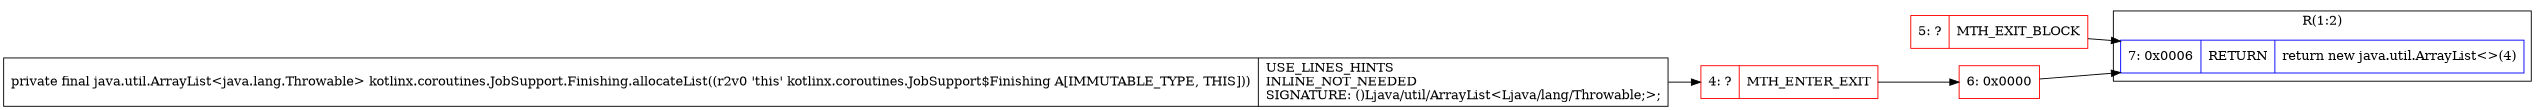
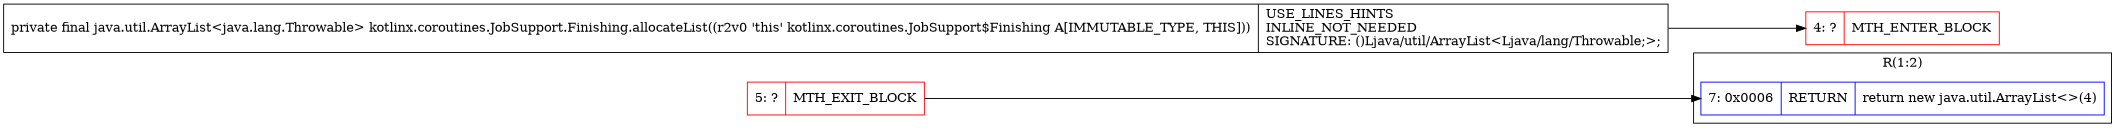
node "4: ?": text "MTH_ENTER_EXIT" -> "MTH_ENTER_BLOCK"
node "6: 0x0000": removed
